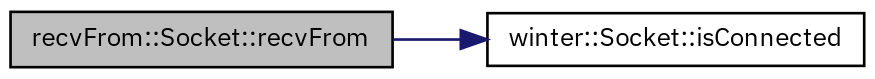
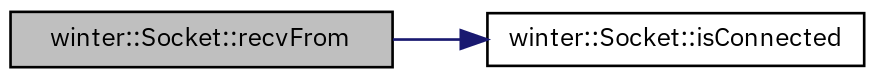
node "recvFrom::Socket::recvFrom": label "recvFrom::Socket::recvFrom" -> "winter::Socket::recvFrom"
